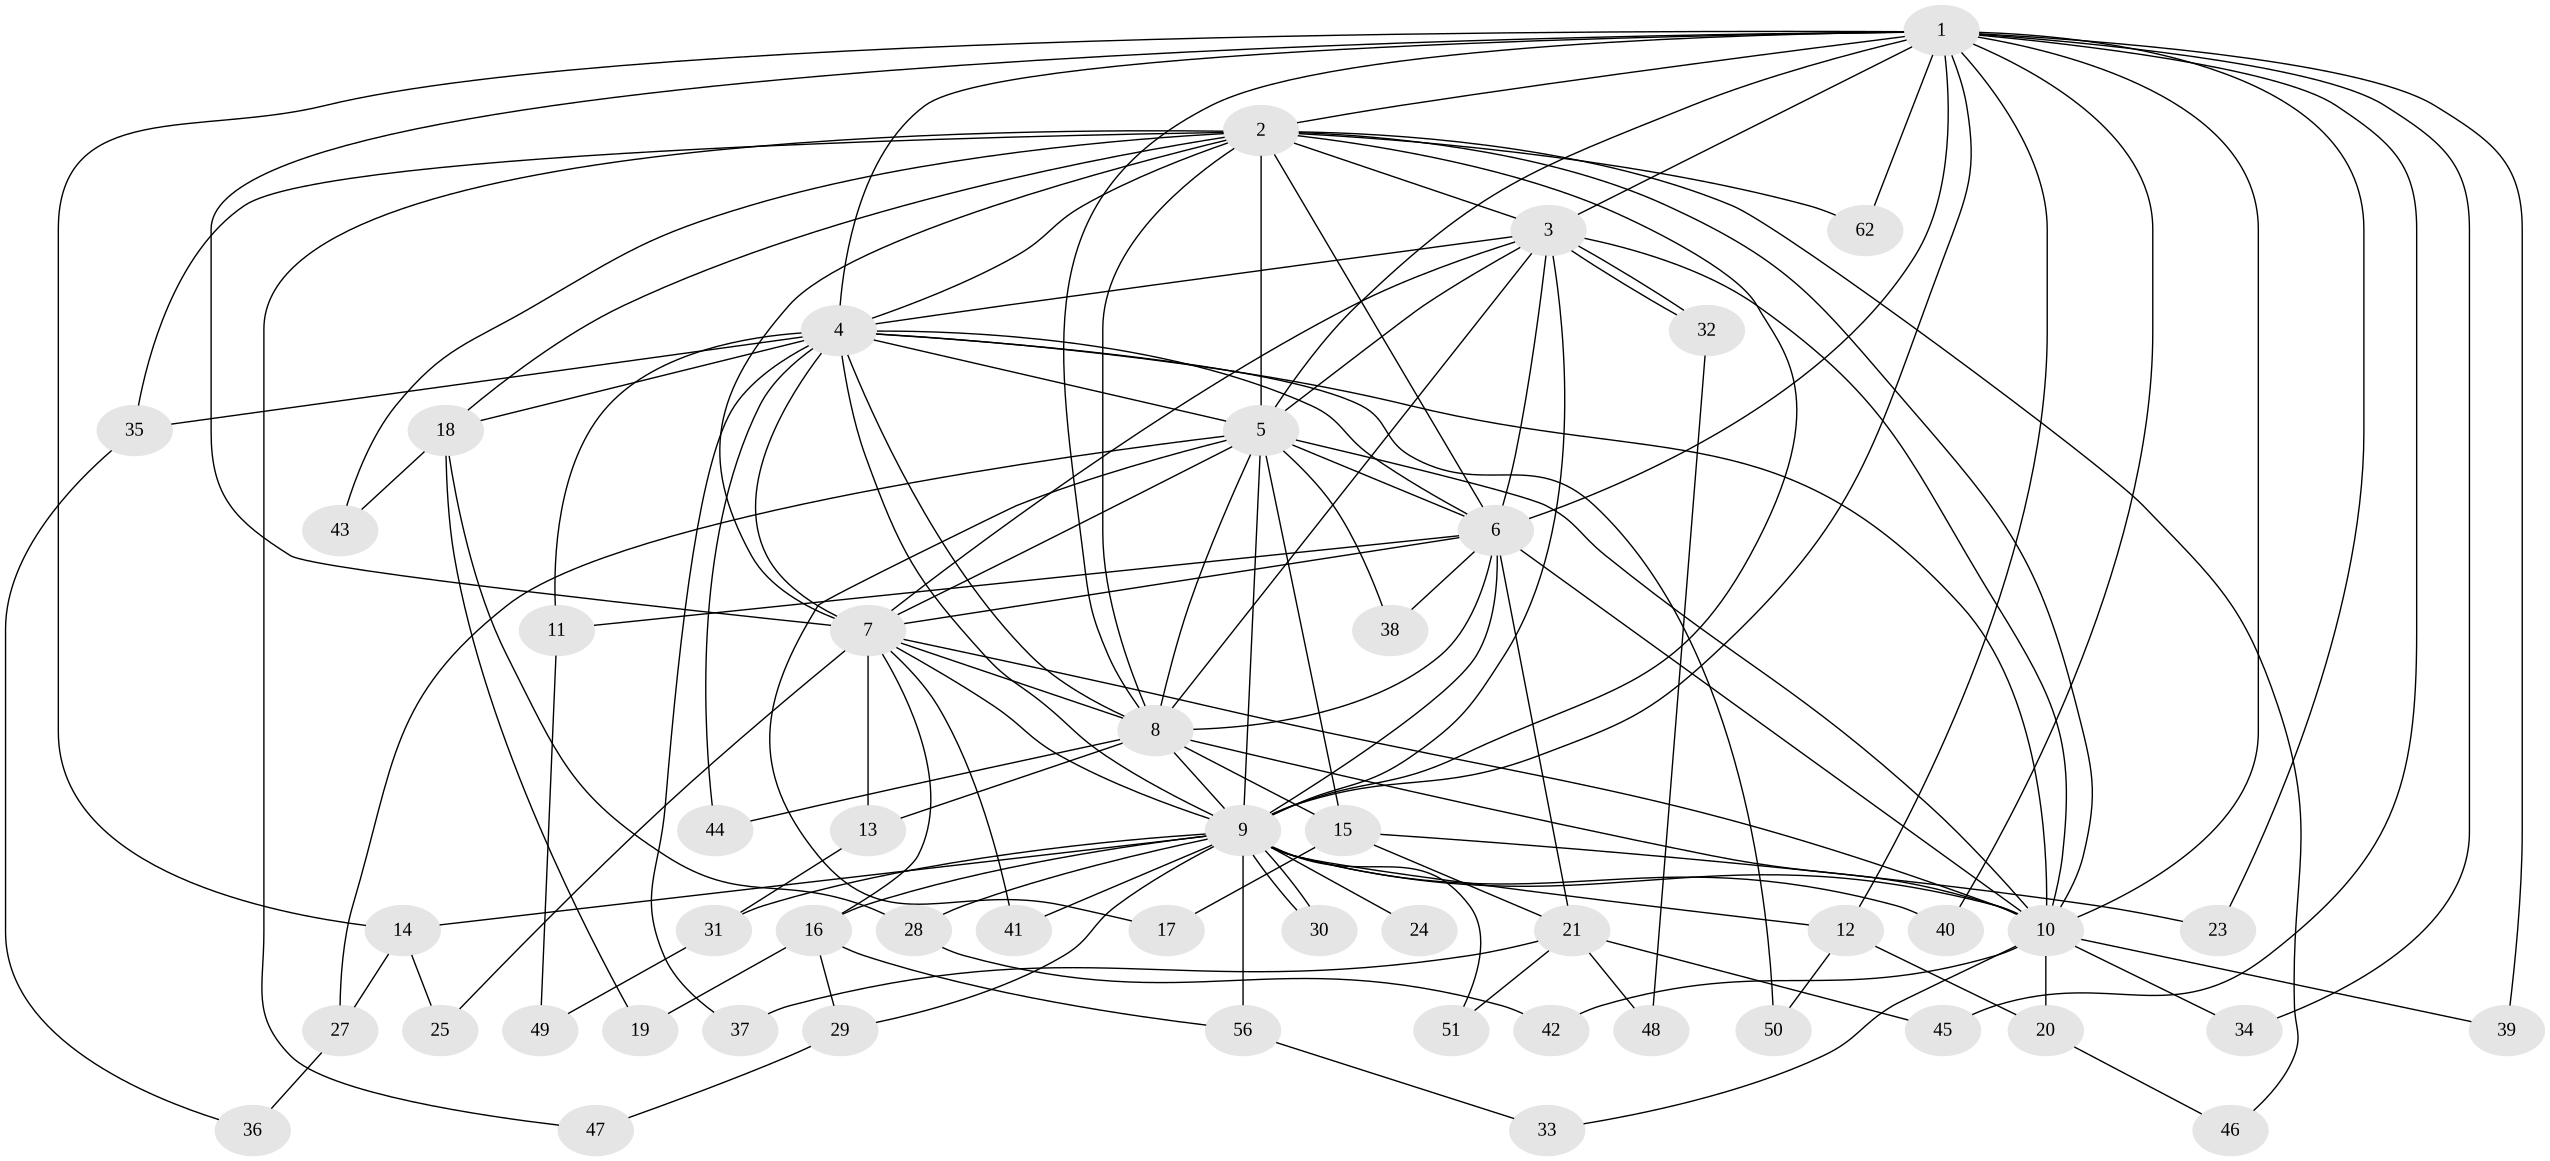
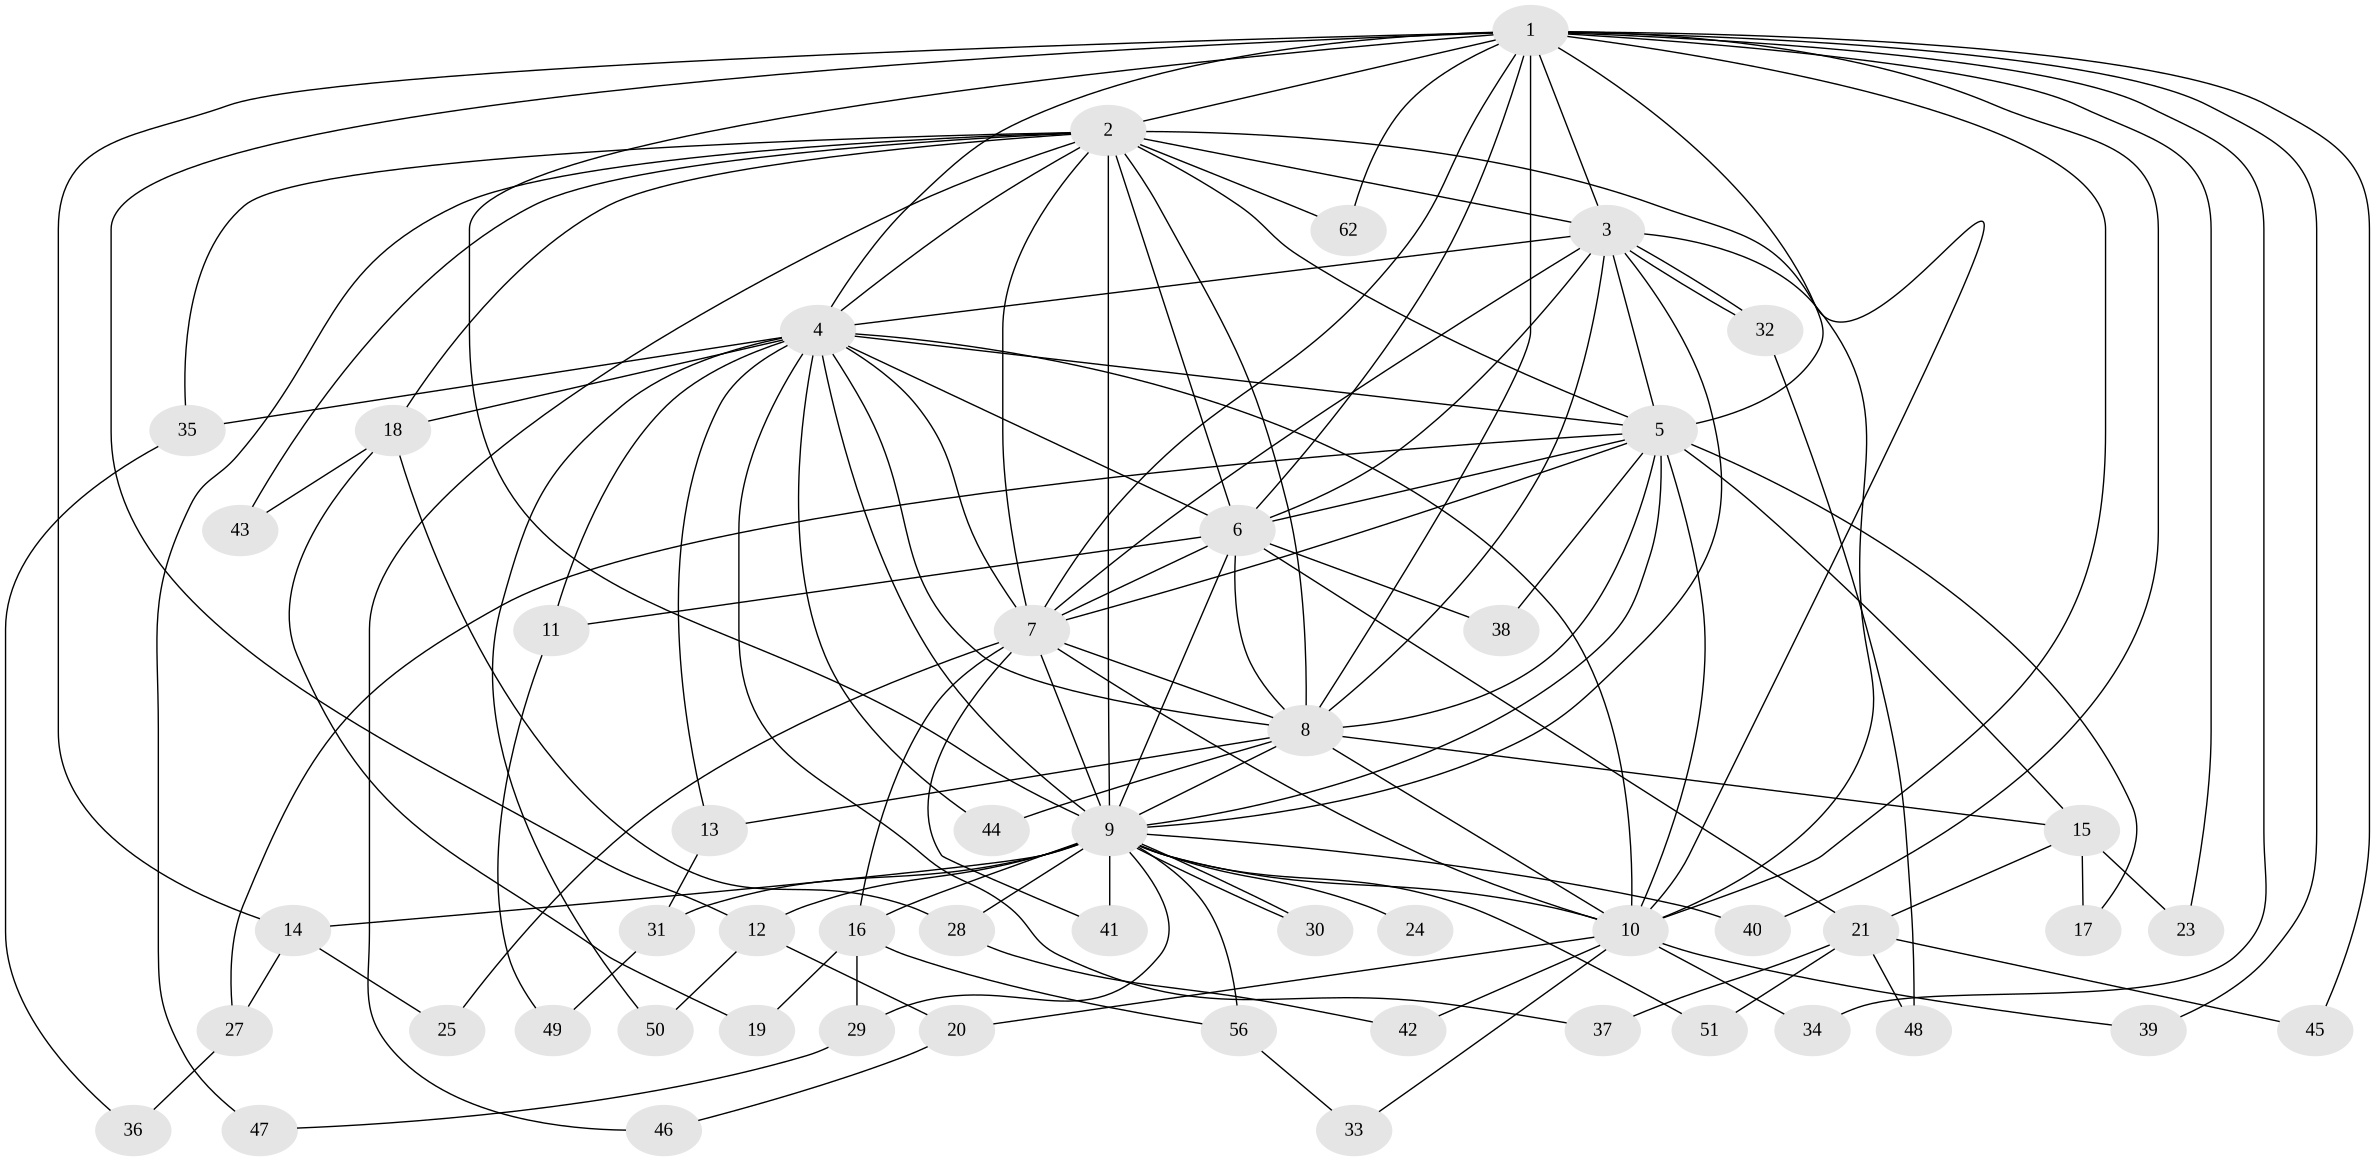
edge "7" -- "13": now "4" -- "13"
edge "6" -- "10": removed
